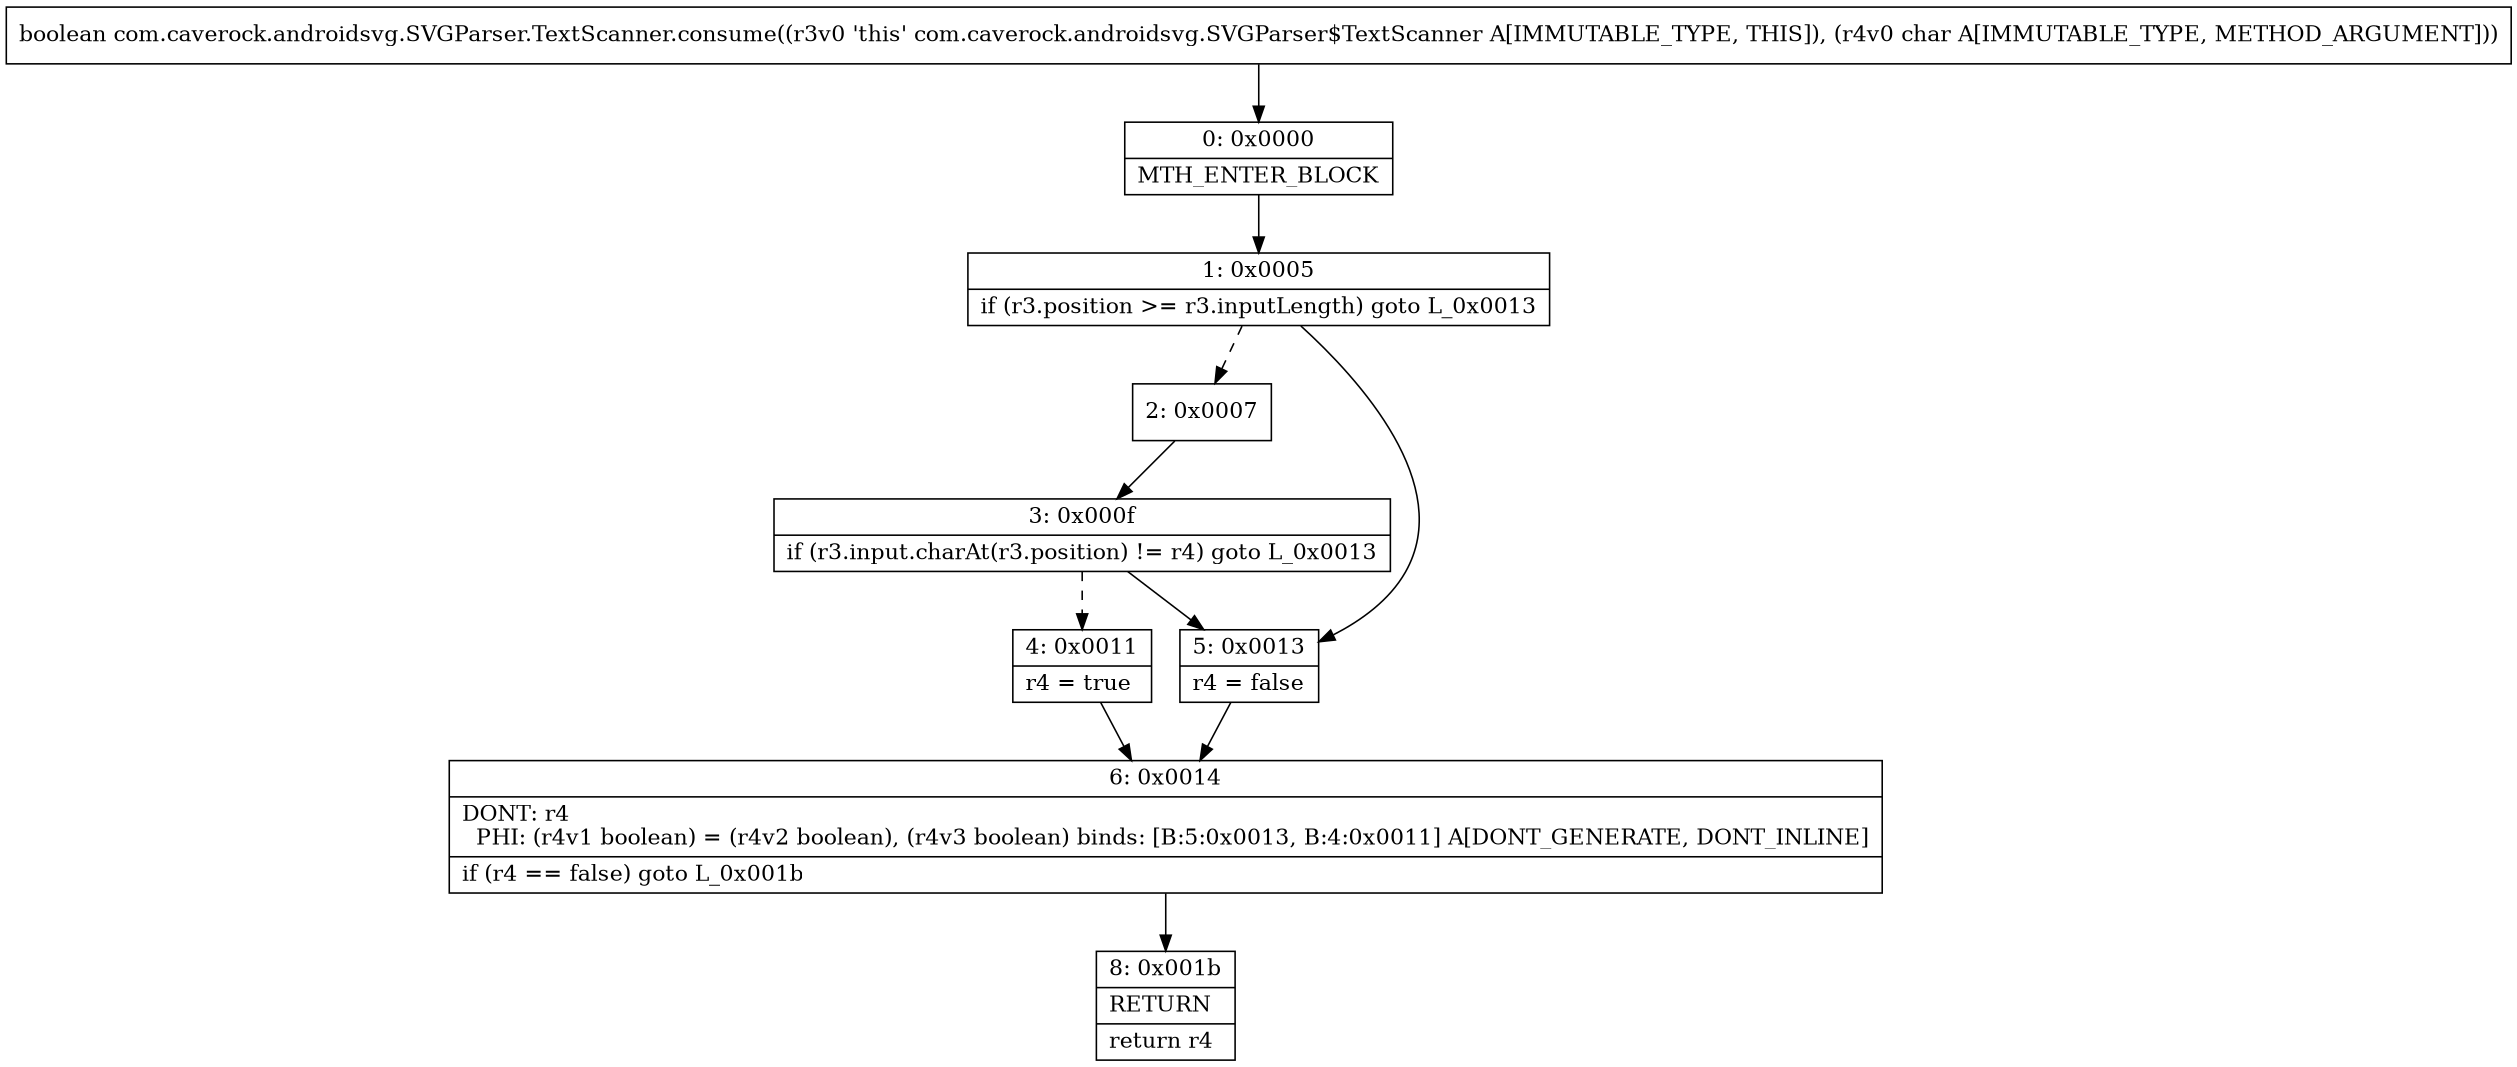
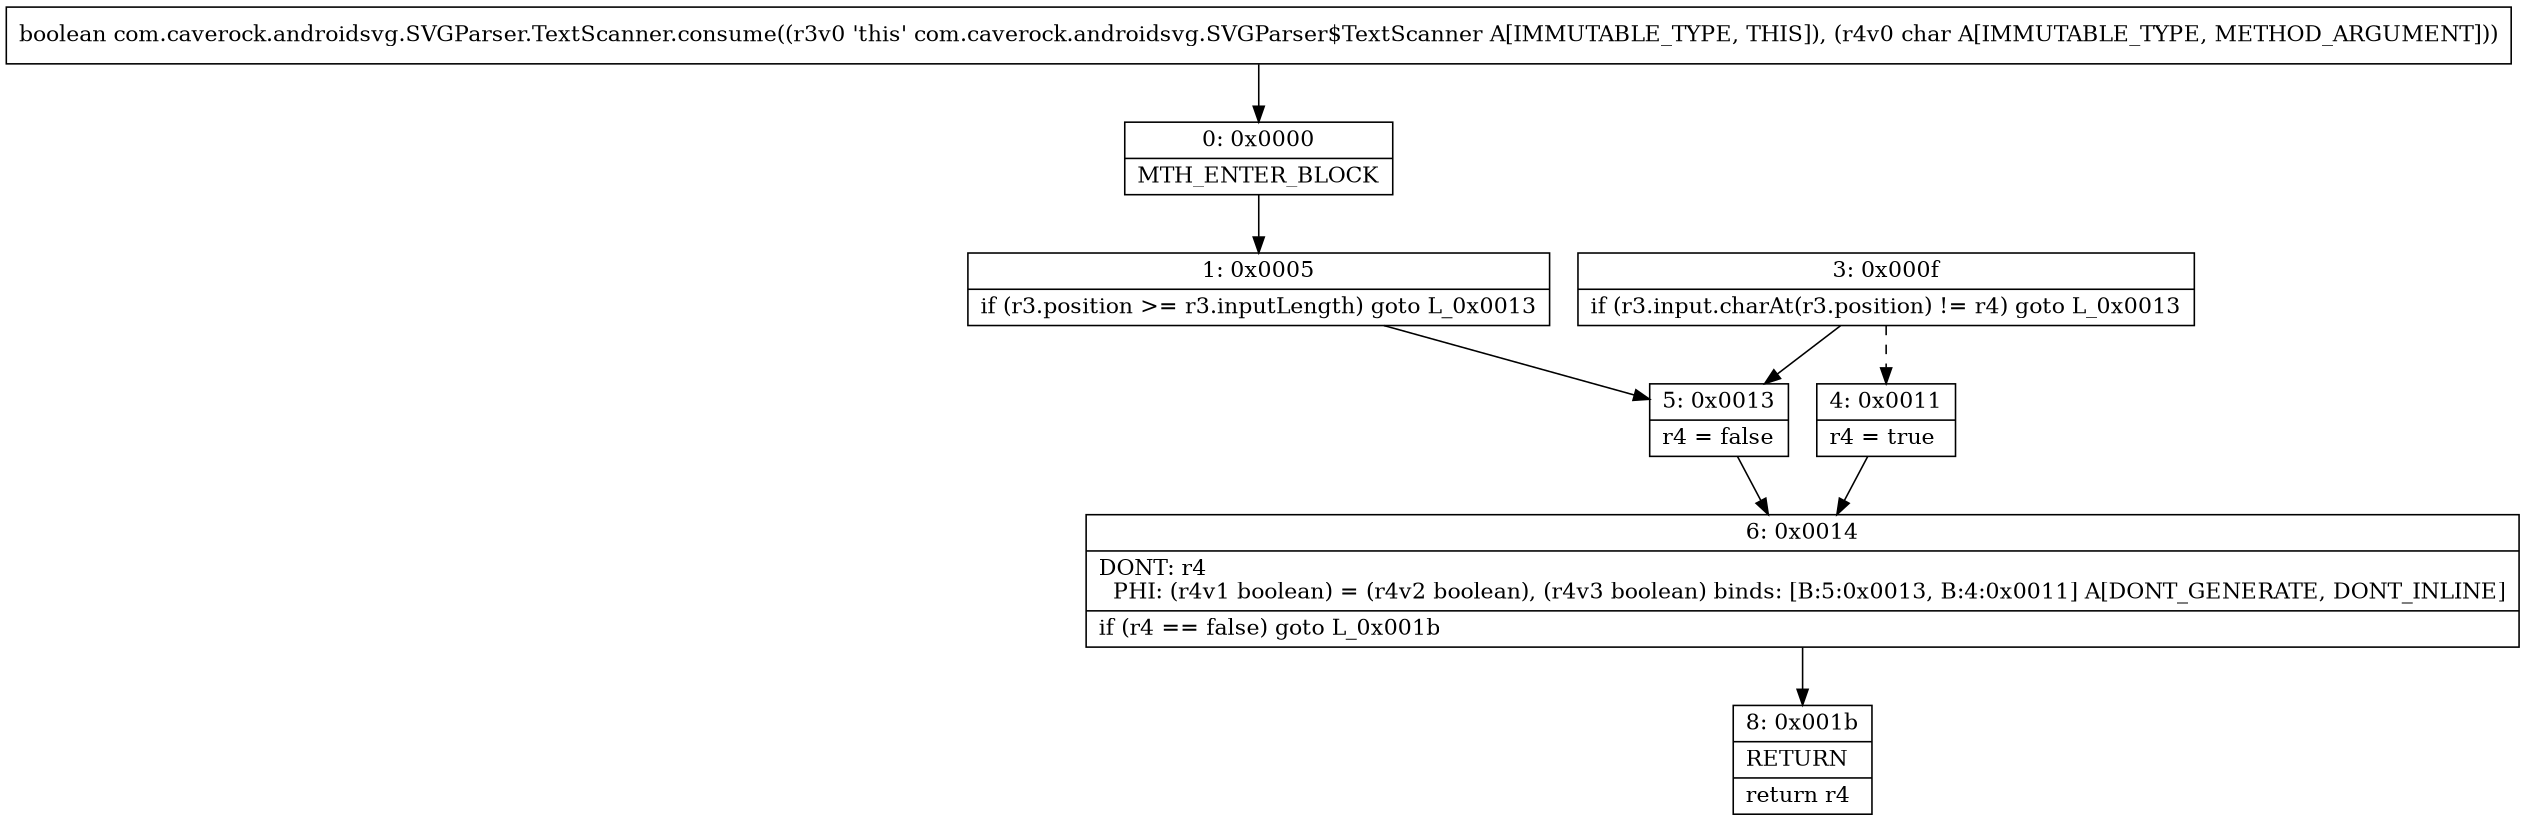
node "2: 0x0007": removed
